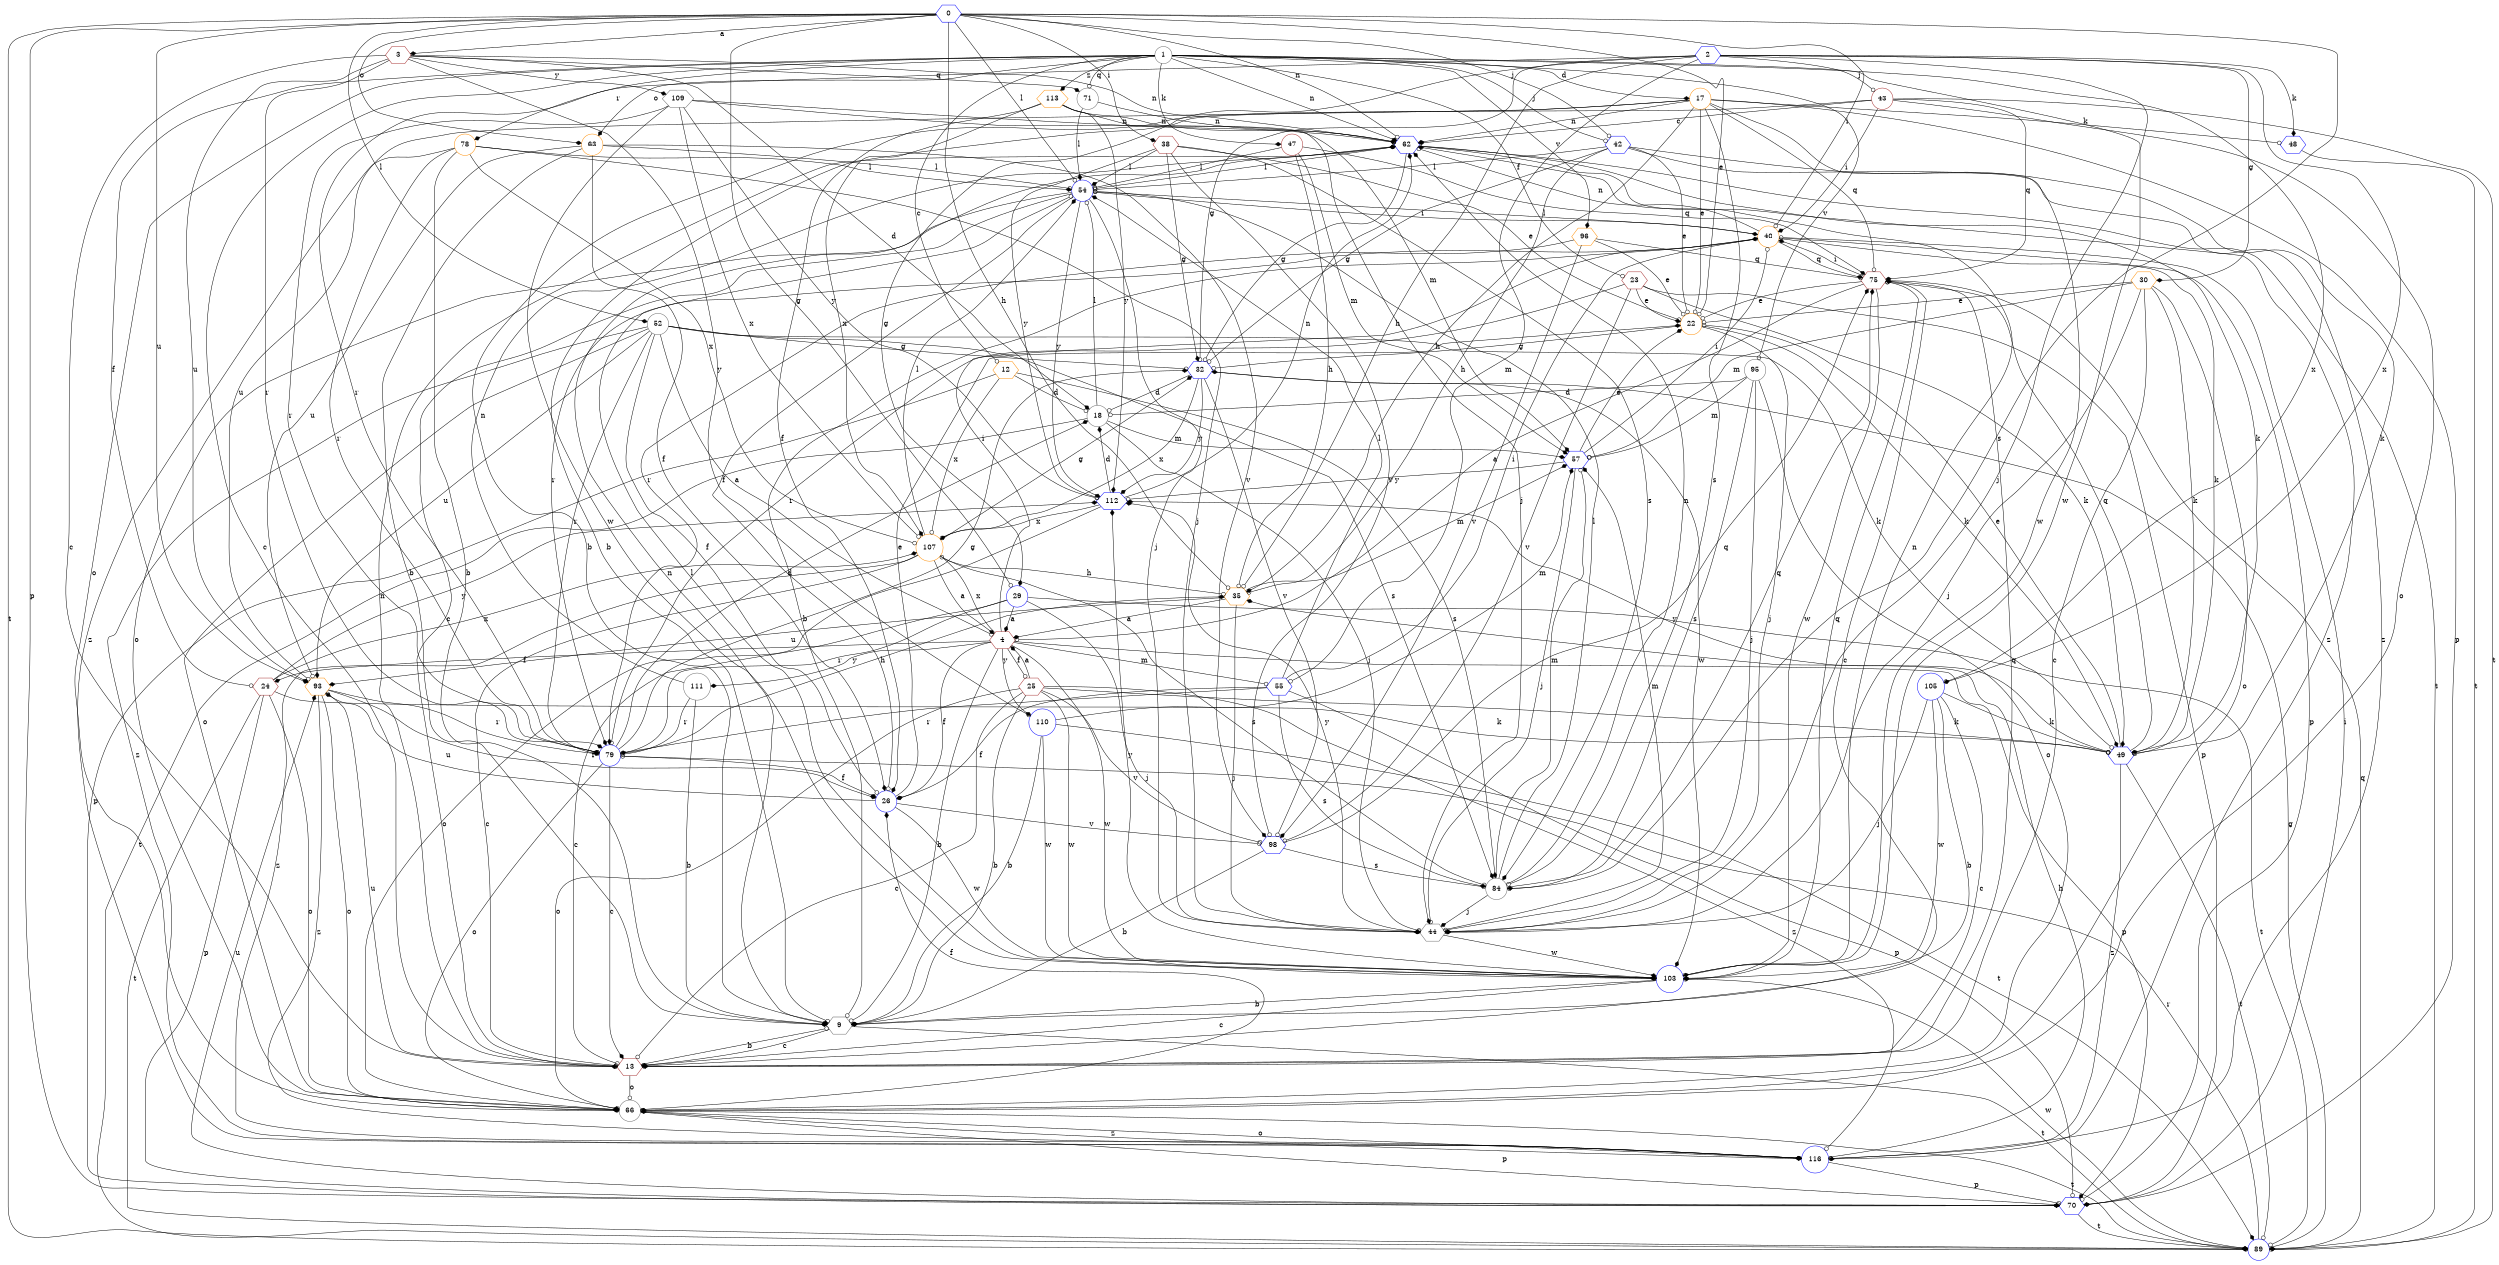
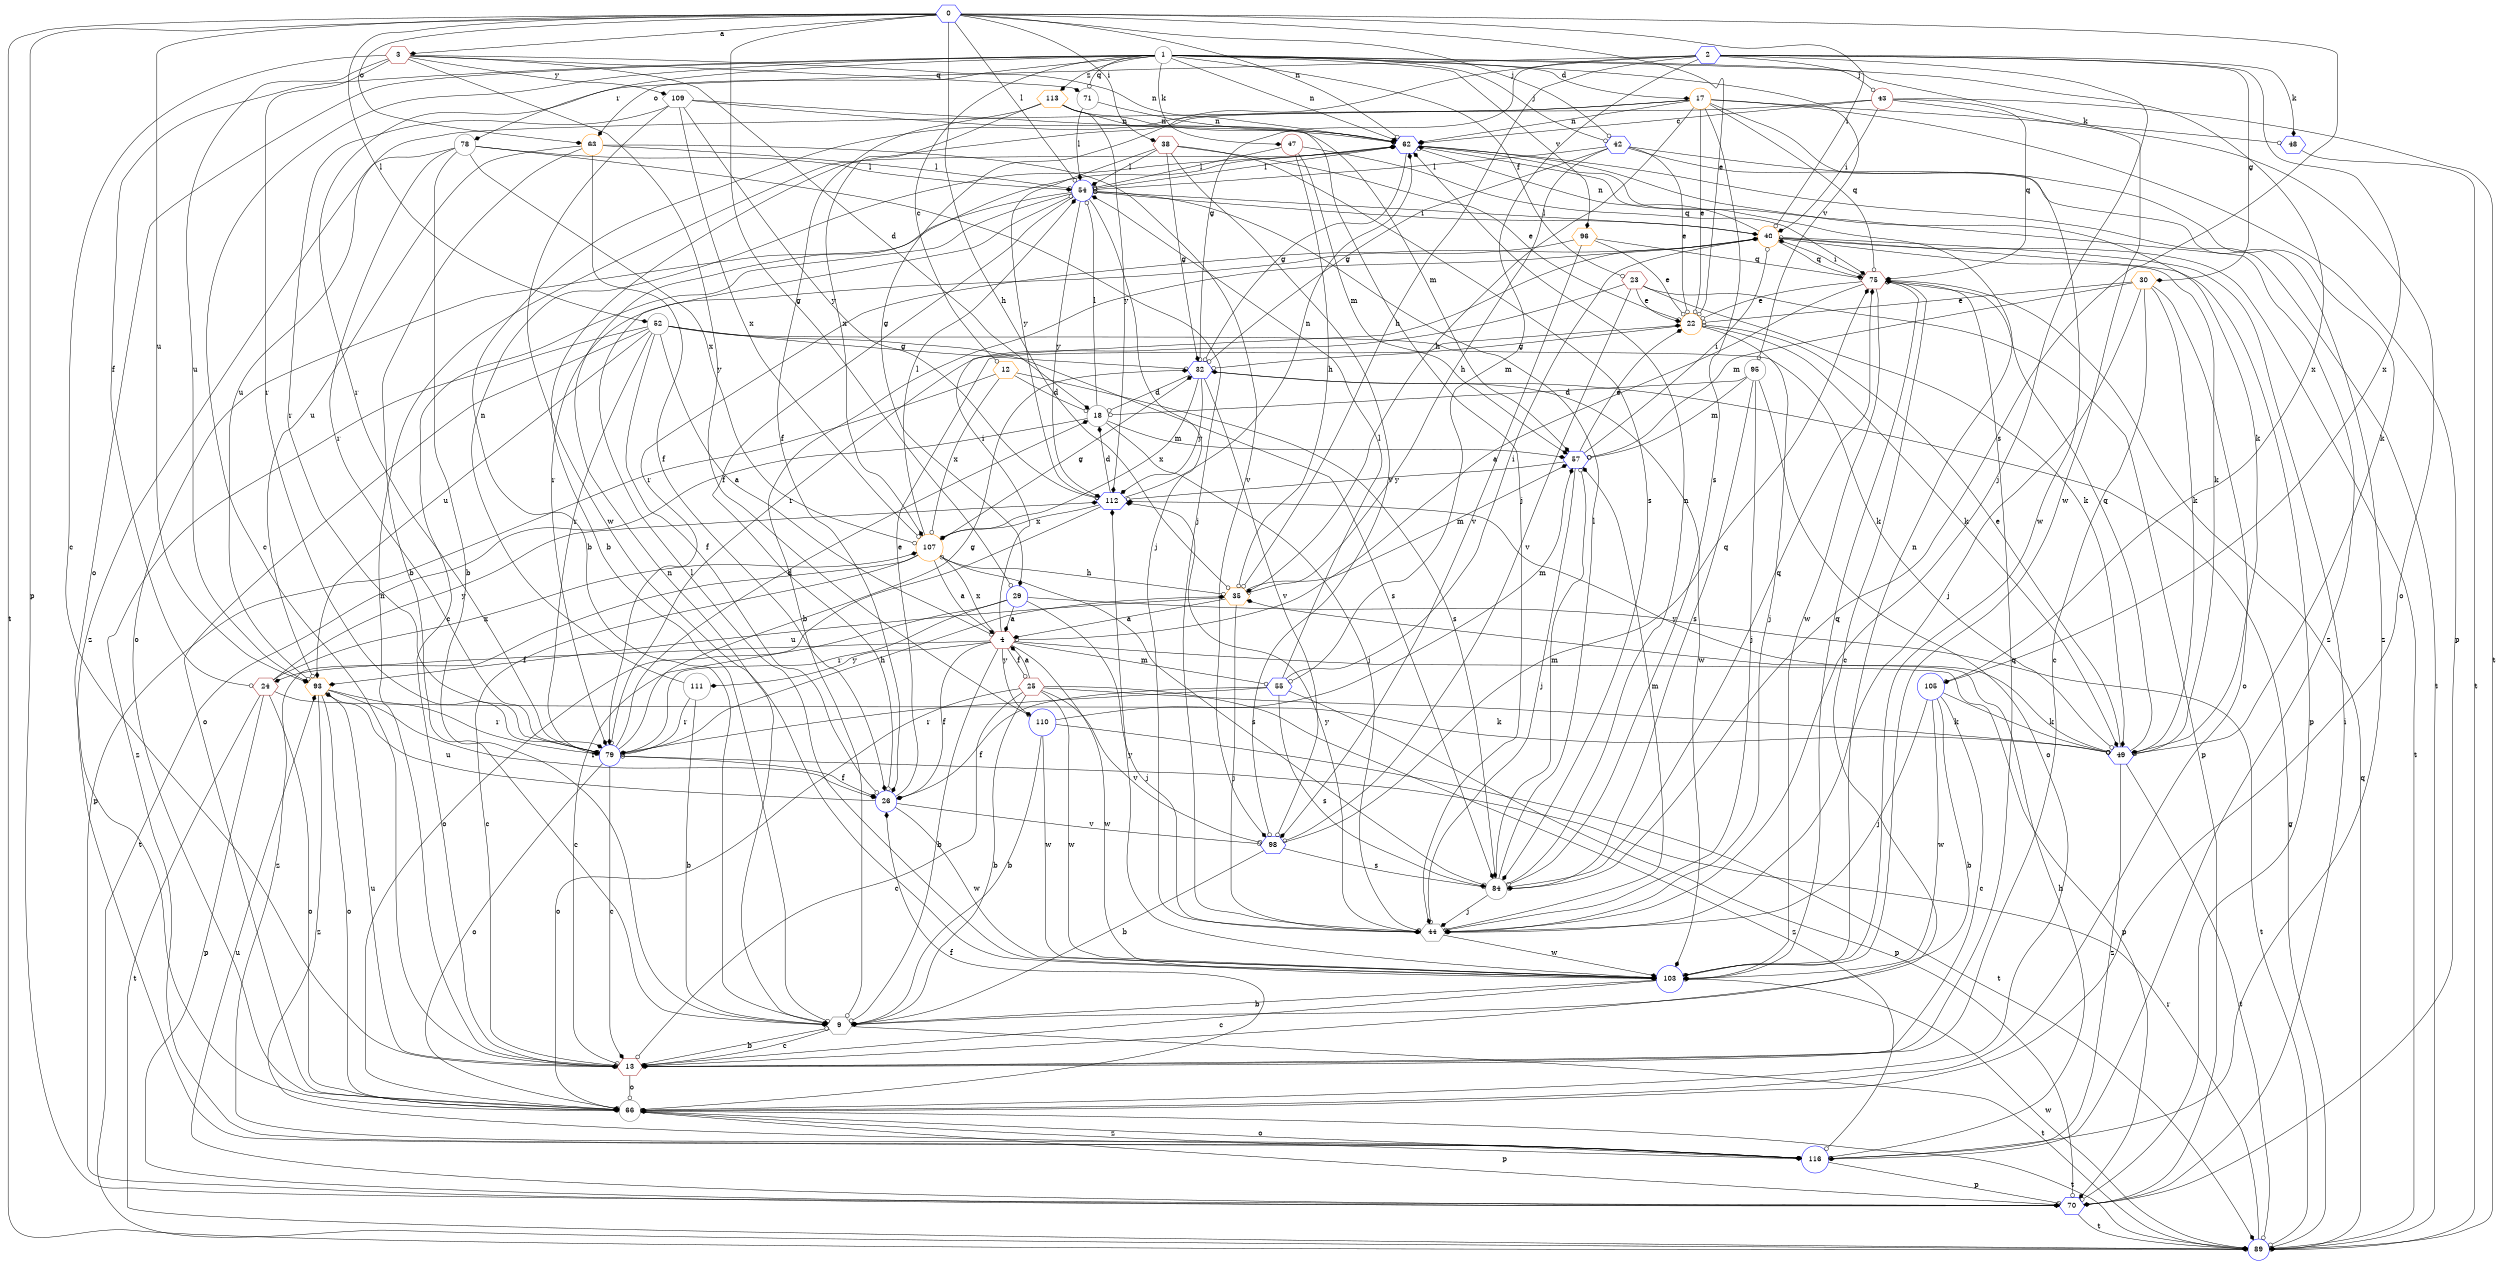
node "78": color darkorange -> gray40
edge "40" -> "89": added, label "t"
